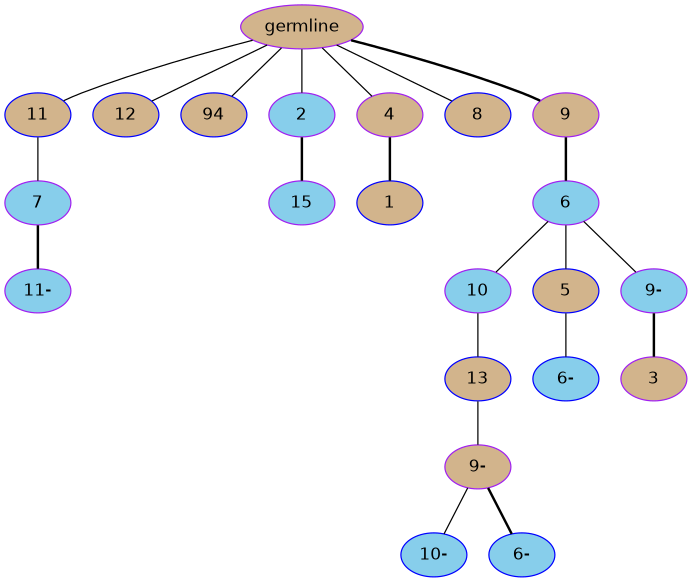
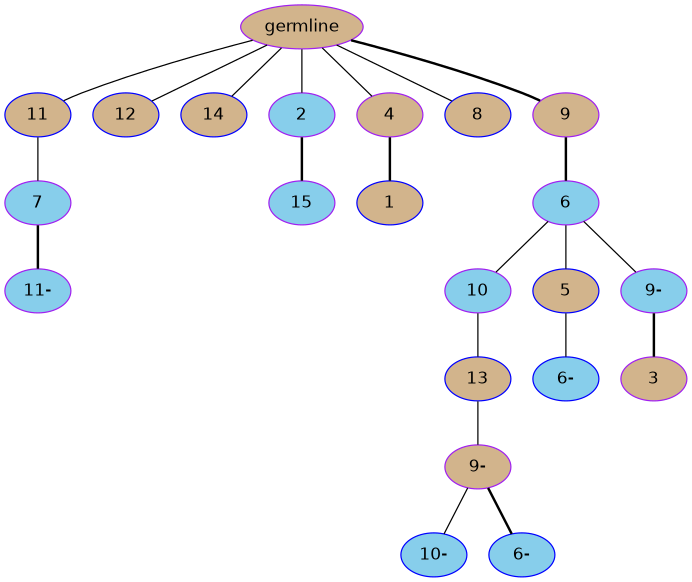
node "94": label "94" -> "14"
